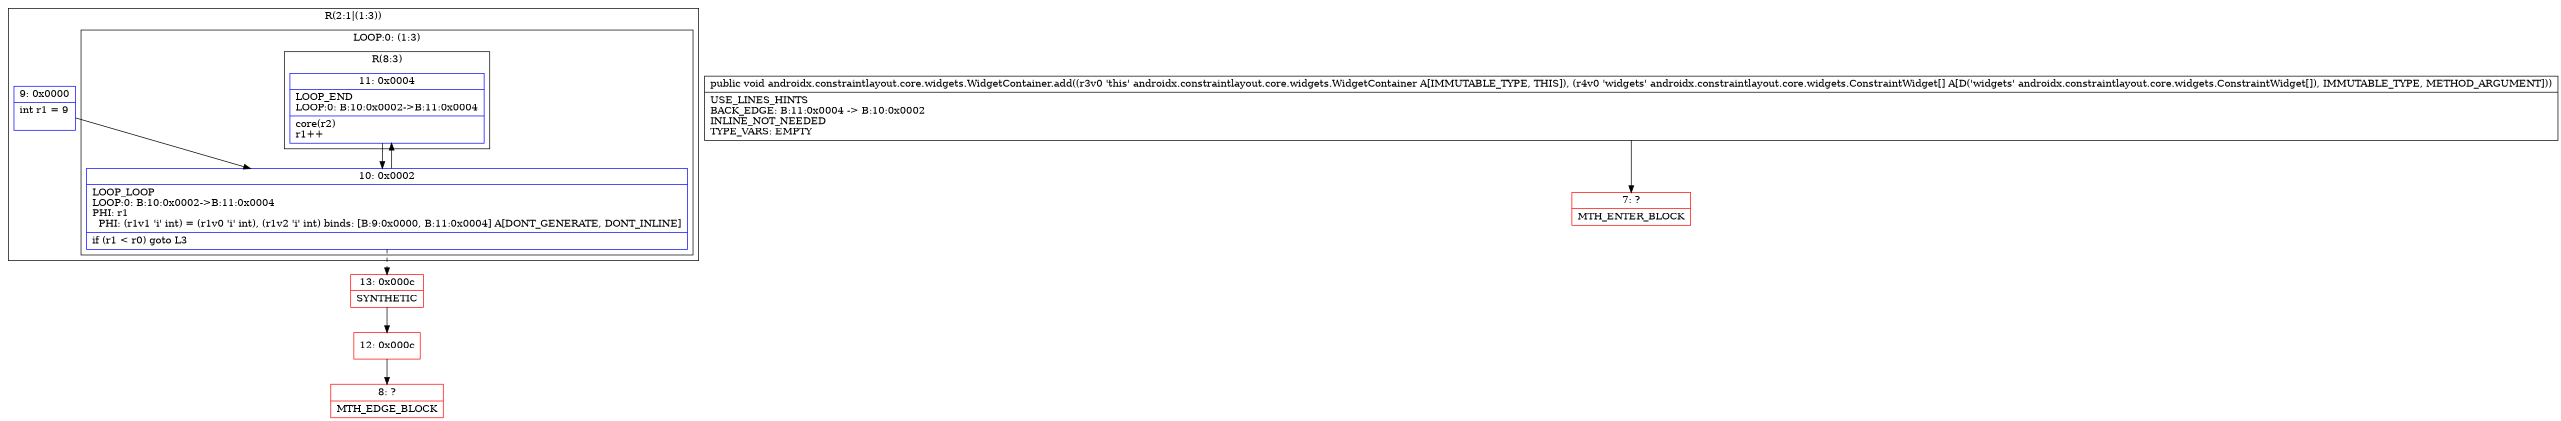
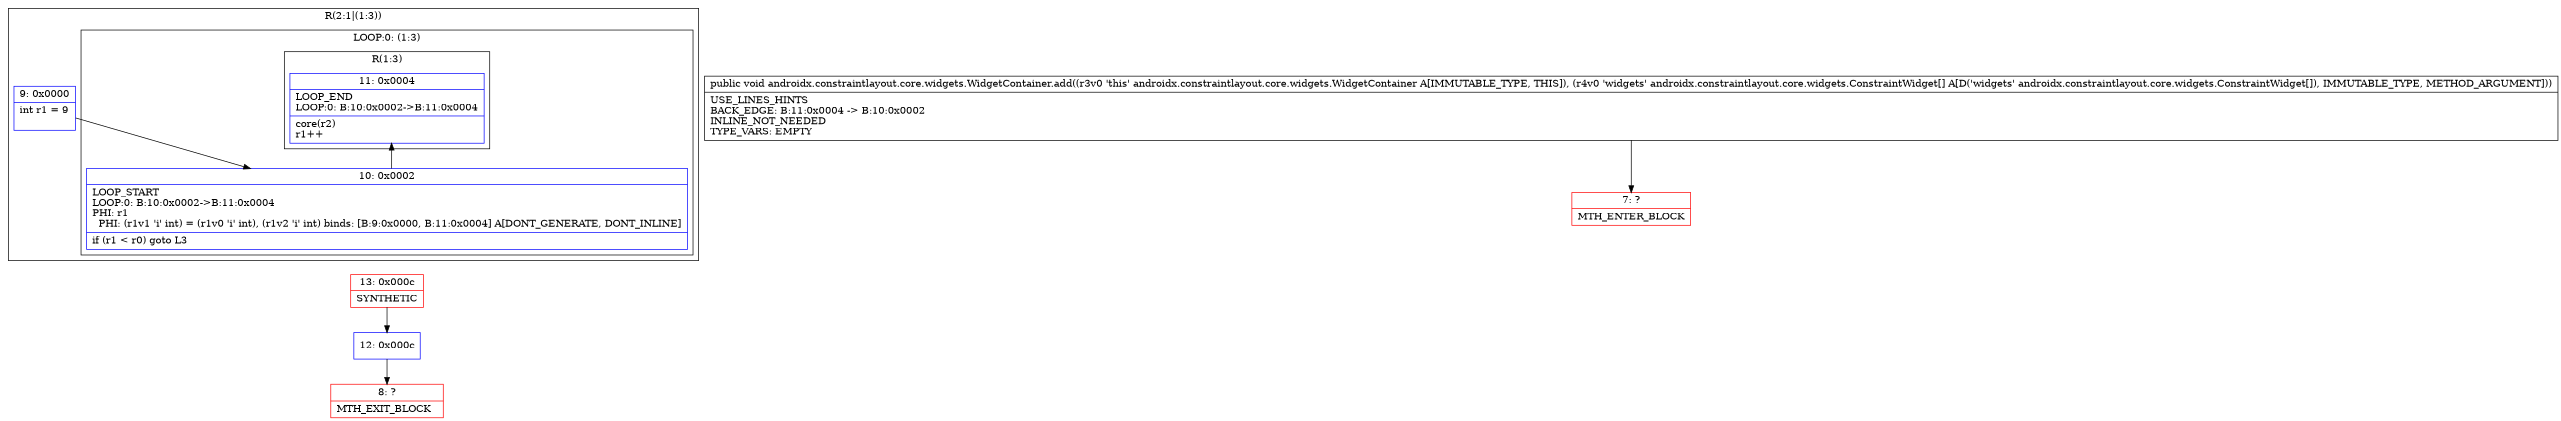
cluster "R(8:3)": label "R(8:3)" -> "R(1:3)"
edge "11: 0x0004" -> "10: 0x0002": removed
node "10: 0x0002": text "LOOP_LOOP" -> "LOOP_START"
edge "10: 0x0002" -> "13: 0x000c": removed
node "12: 0x000c": color red -> blue
node "8: ?": text "MTH_EDGE_BLOCK" -> "MTH_EXIT_BLOCK"
